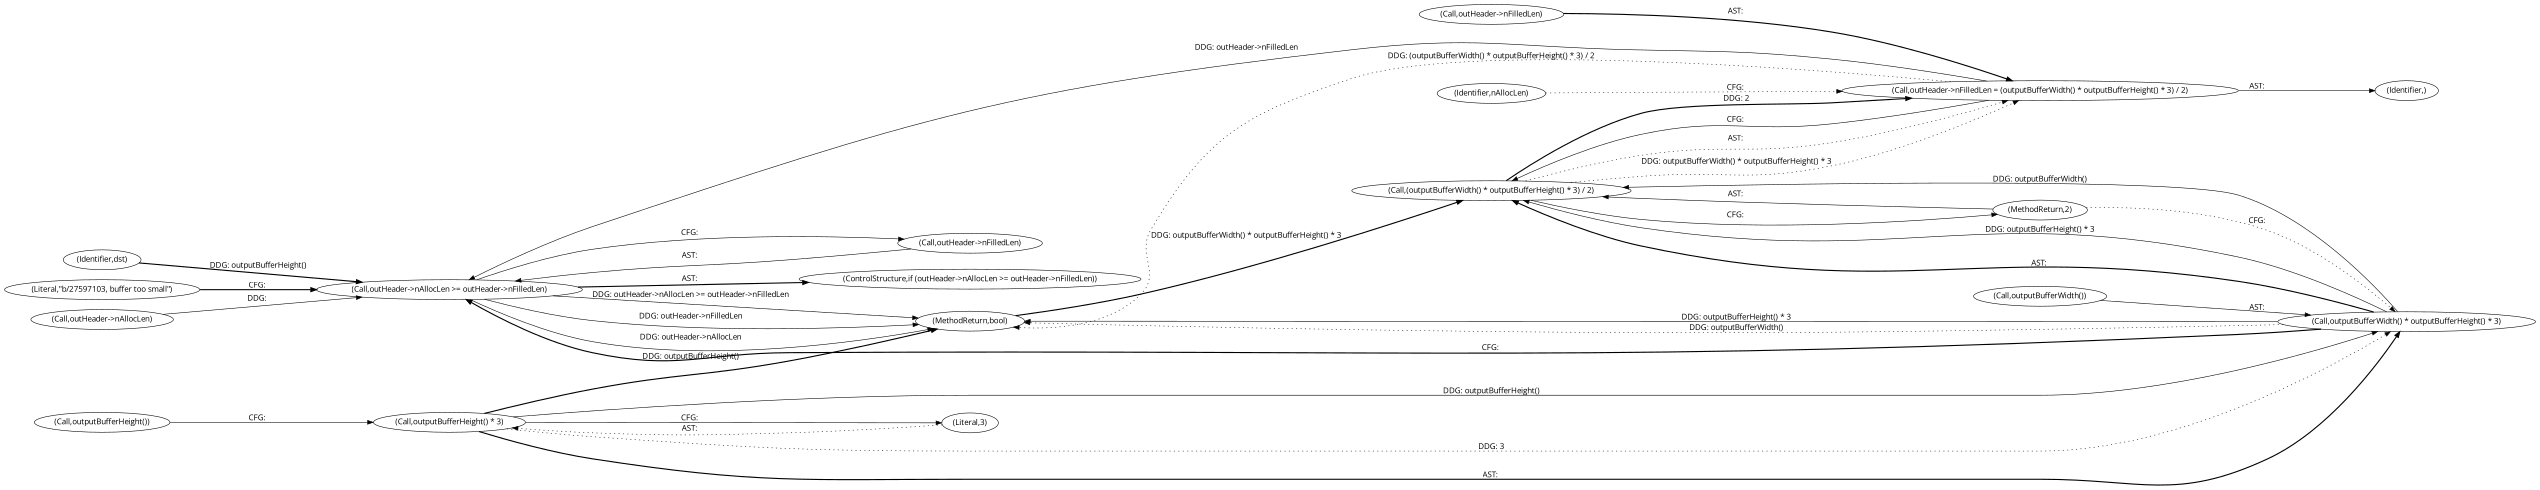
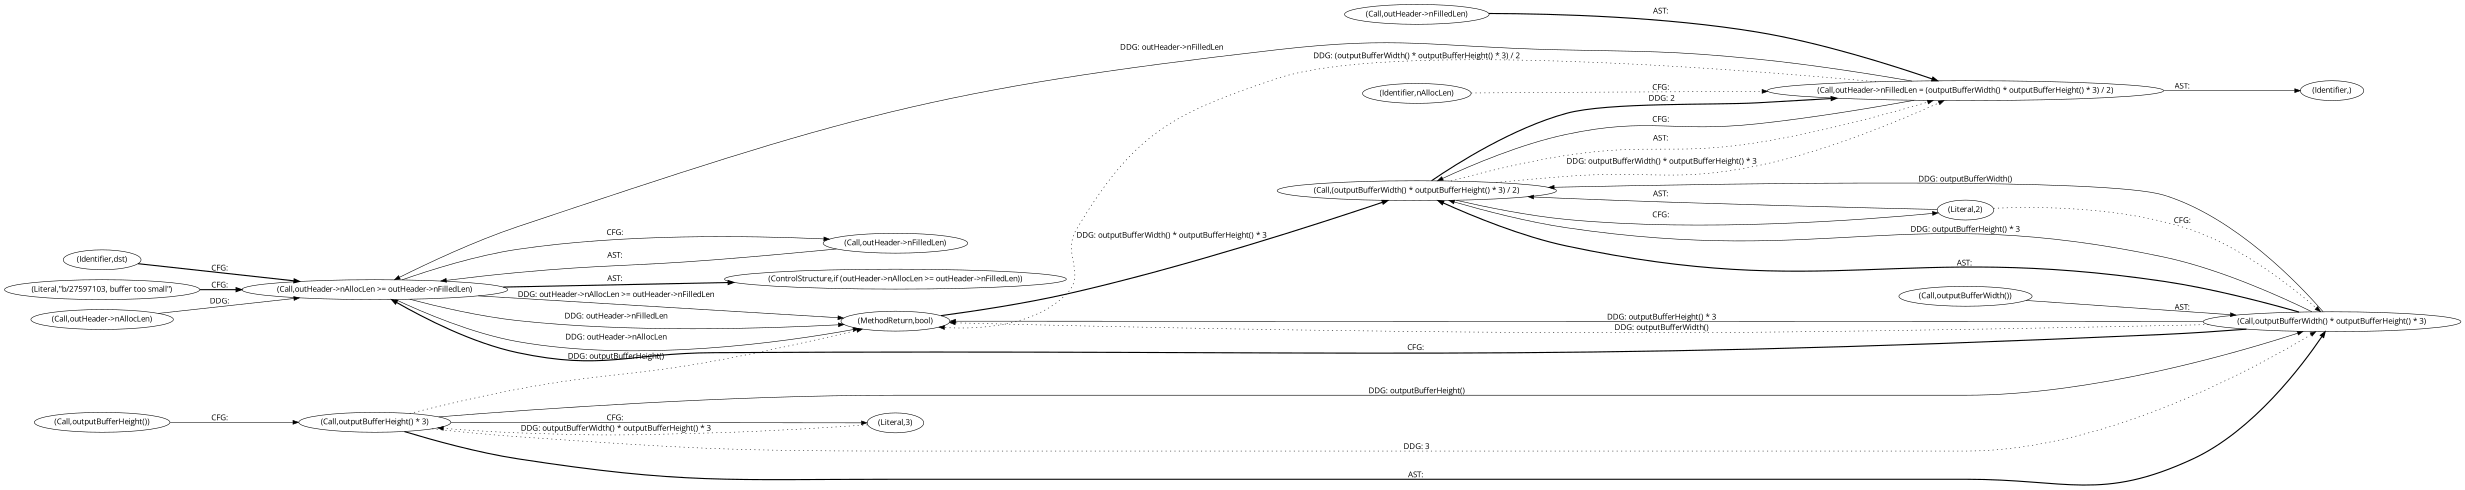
node "(MethodReturn,2)": label "(MethodReturn,2)" -> "(Literal,2)"
edge "(Identifier,dst)" -> "(Call,outHeader->nAllocLen >= outHeader->nFilledLen)": label "DDG: outputBufferHeight()" -> "CFG: "
edge "(Call,outputBufferHeight() * 3)" -> "(MethodReturn,bool)": style bold -> dotted
edge "(Literal,3)" -> "(Call,outputBufferHeight() * 3)": label "AST: " -> "DDG: outputBufferWidth() * outputBufferHeight() * 3"
